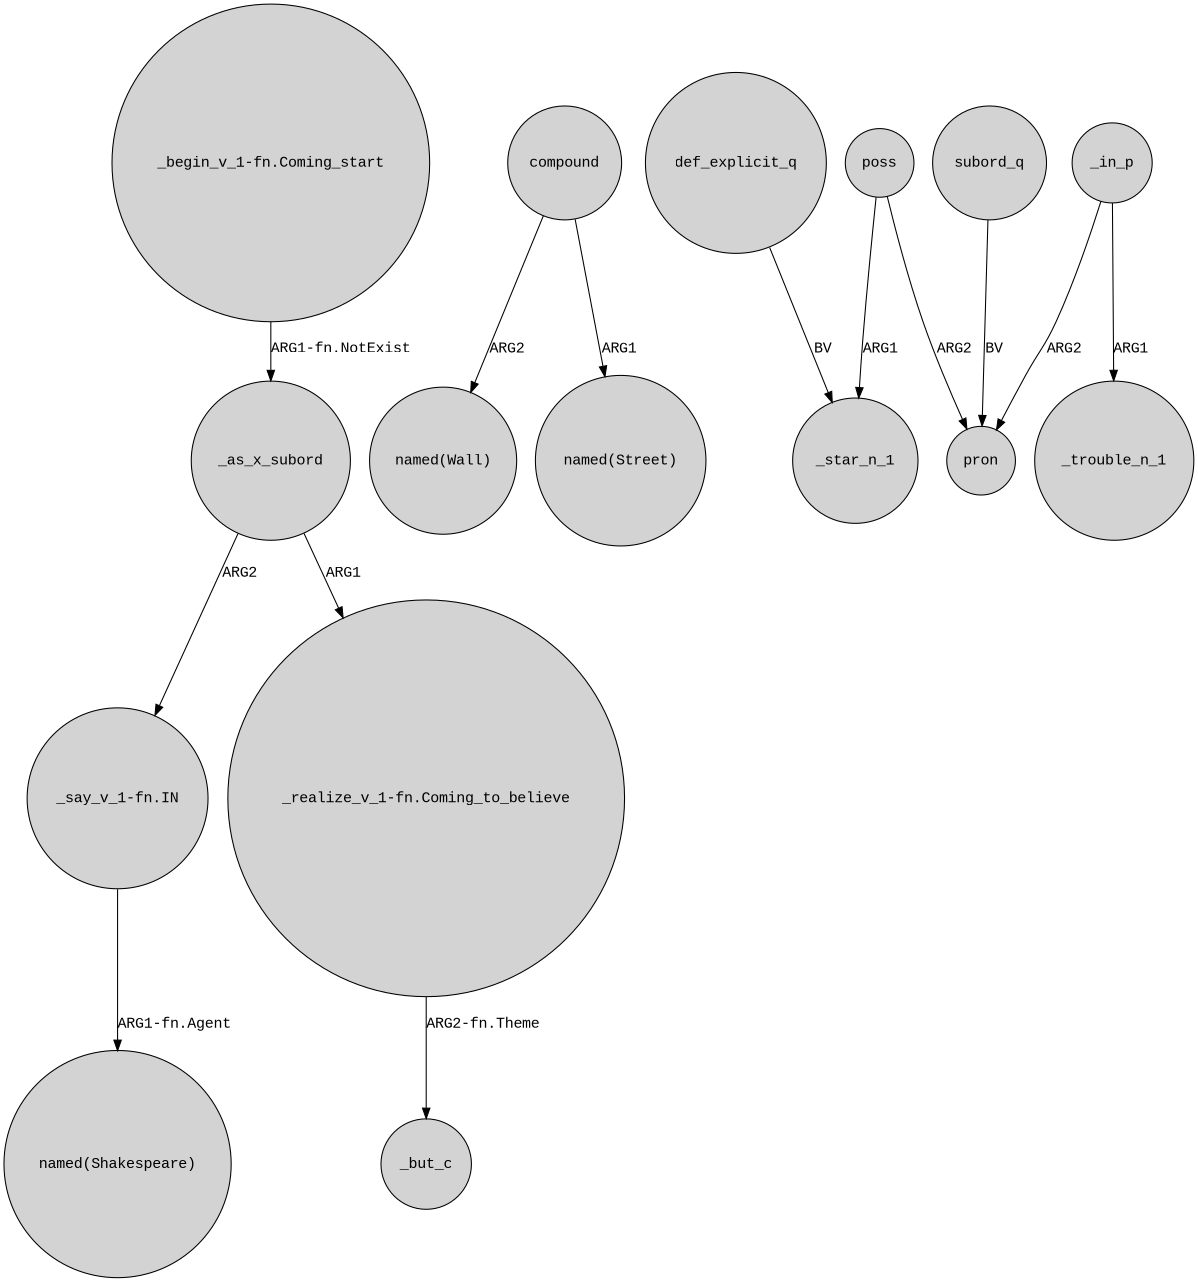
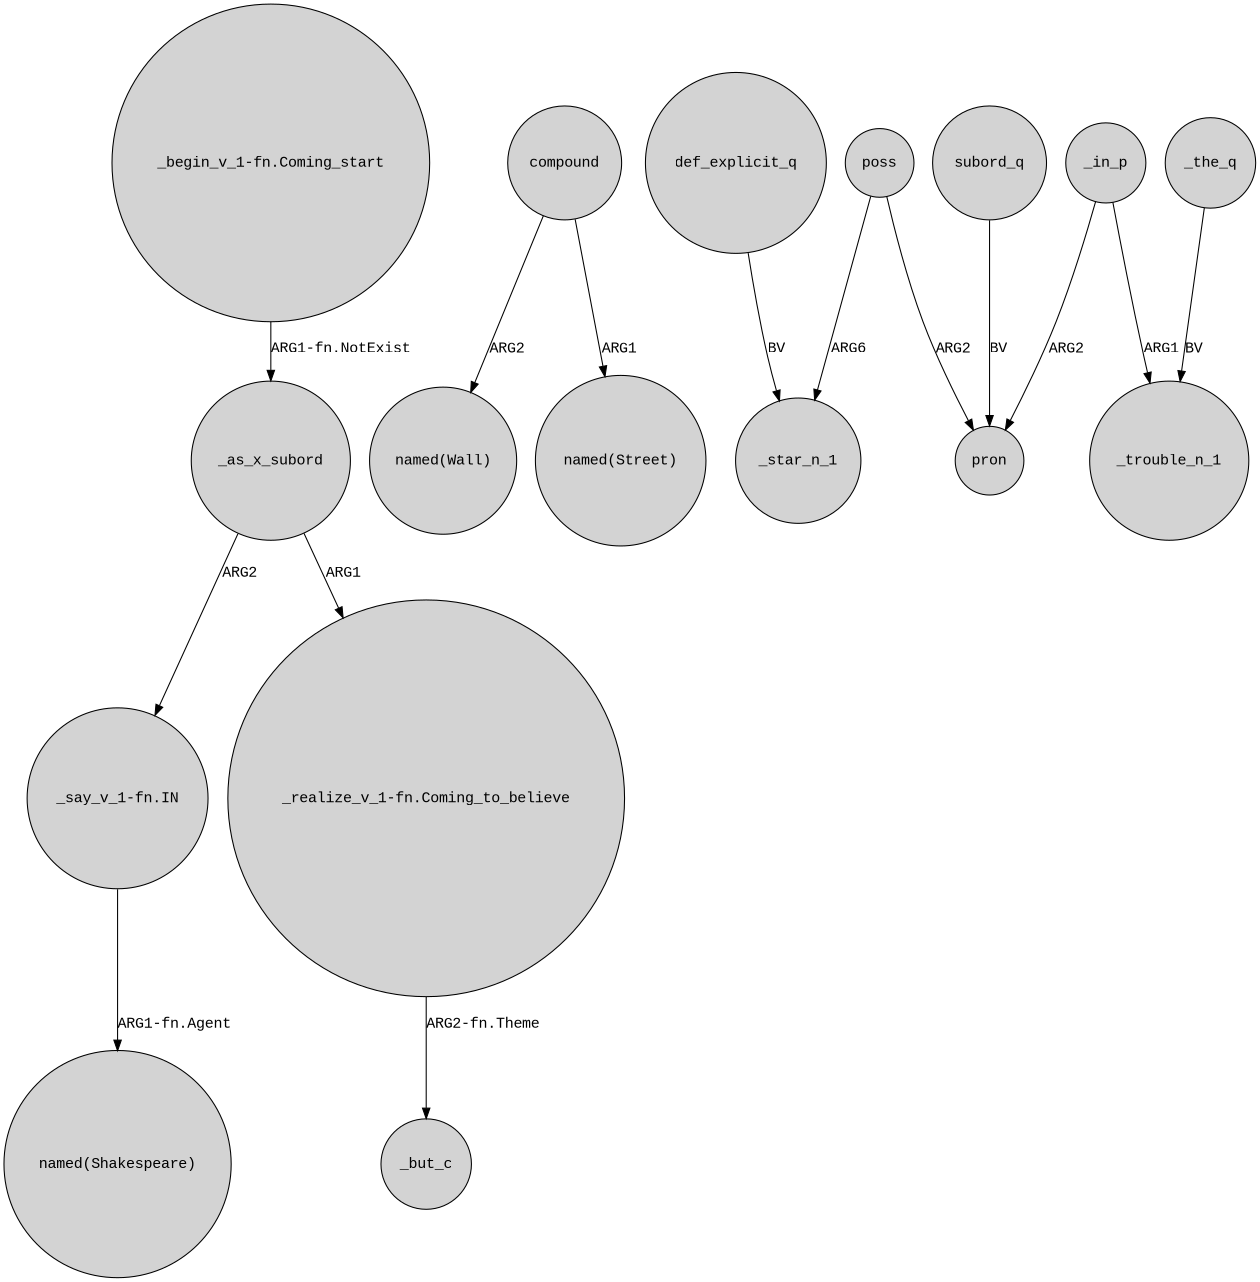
node "_the_q": added
edge "poss" -> "_star_n_1": label "ARG1" -> "ARG6"
